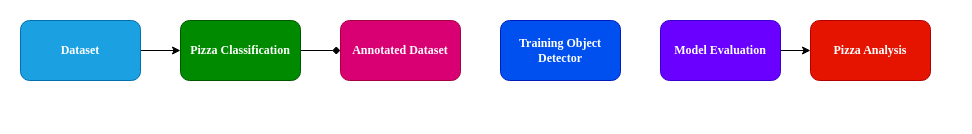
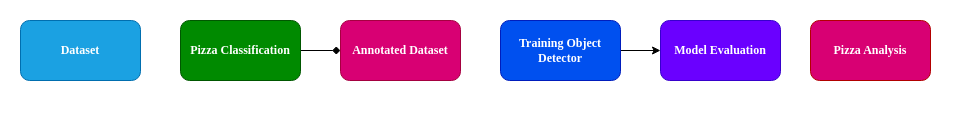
edge "Dataset" -> "Pizza Classification": removed
edge "Training Object Detector" -> "Model Evaluation": added
edge "Model Evaluation" -> "Pizza Analysis": removed
node "Pizza Analysis": fillcolor #e51400 -> #d80073
